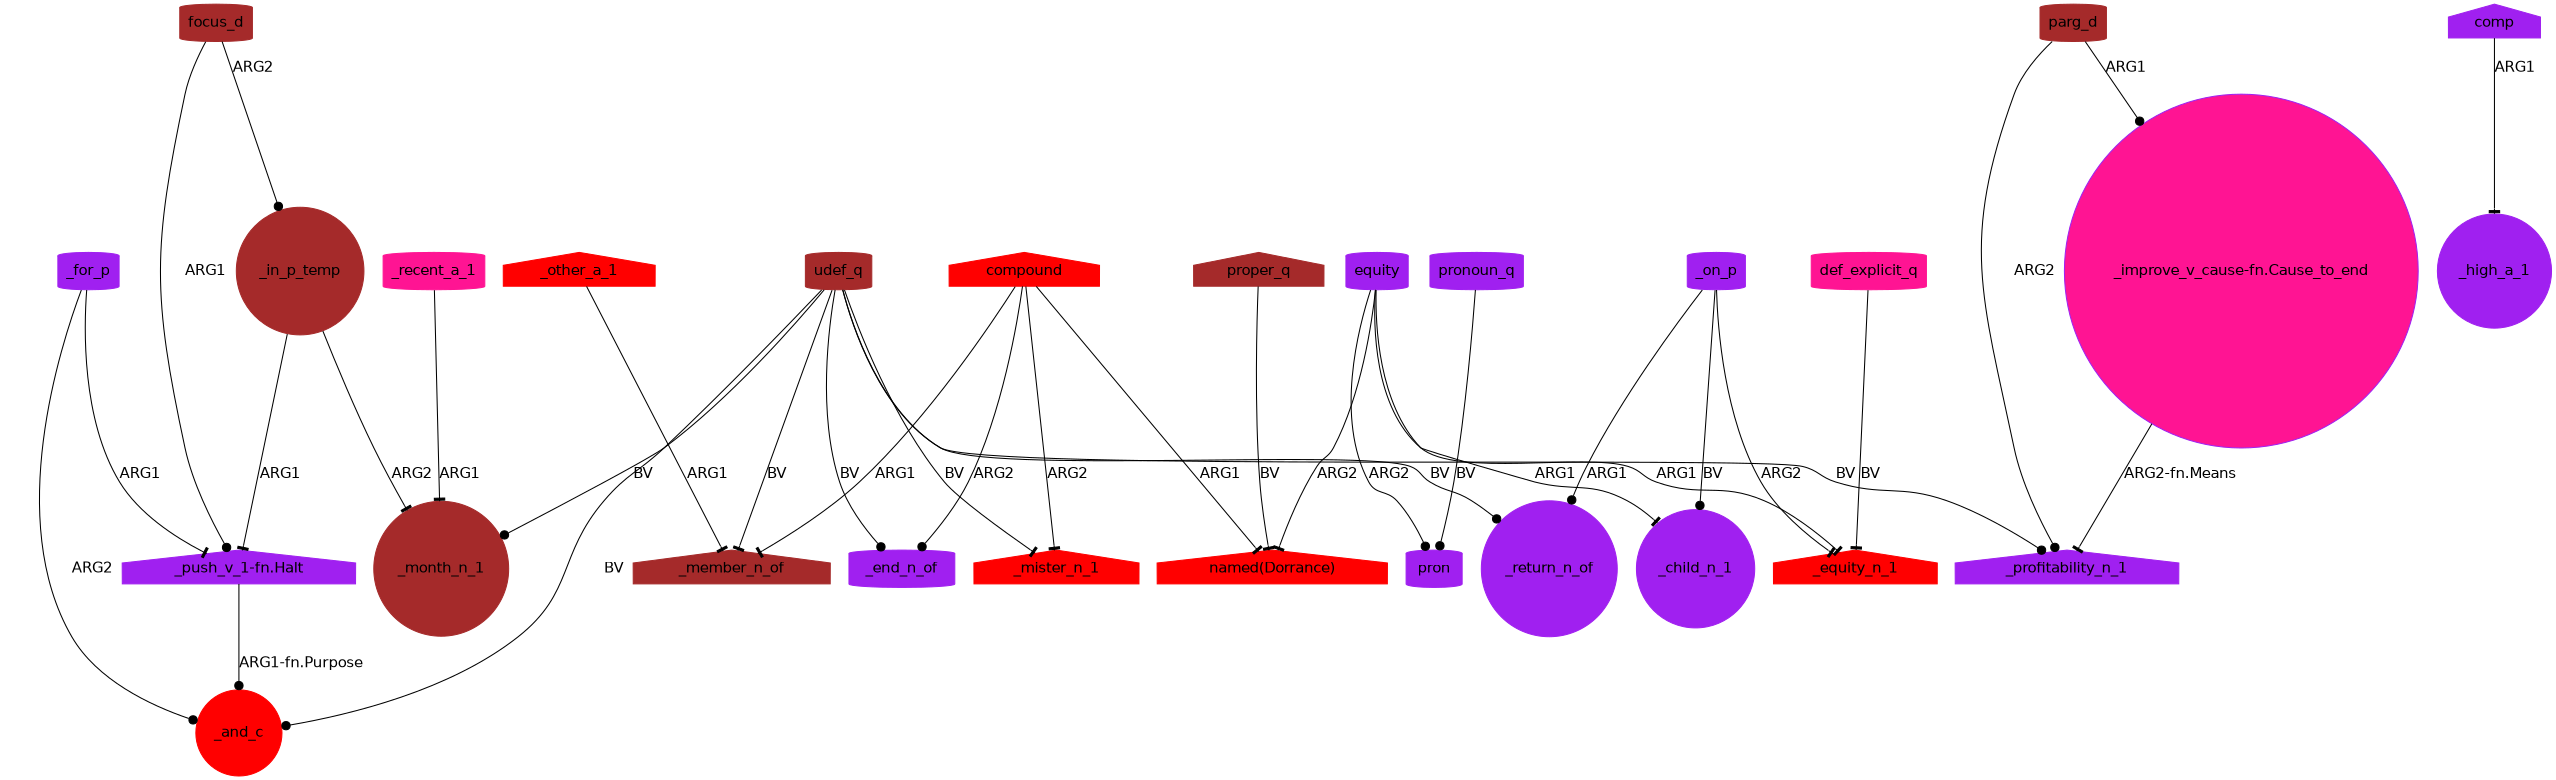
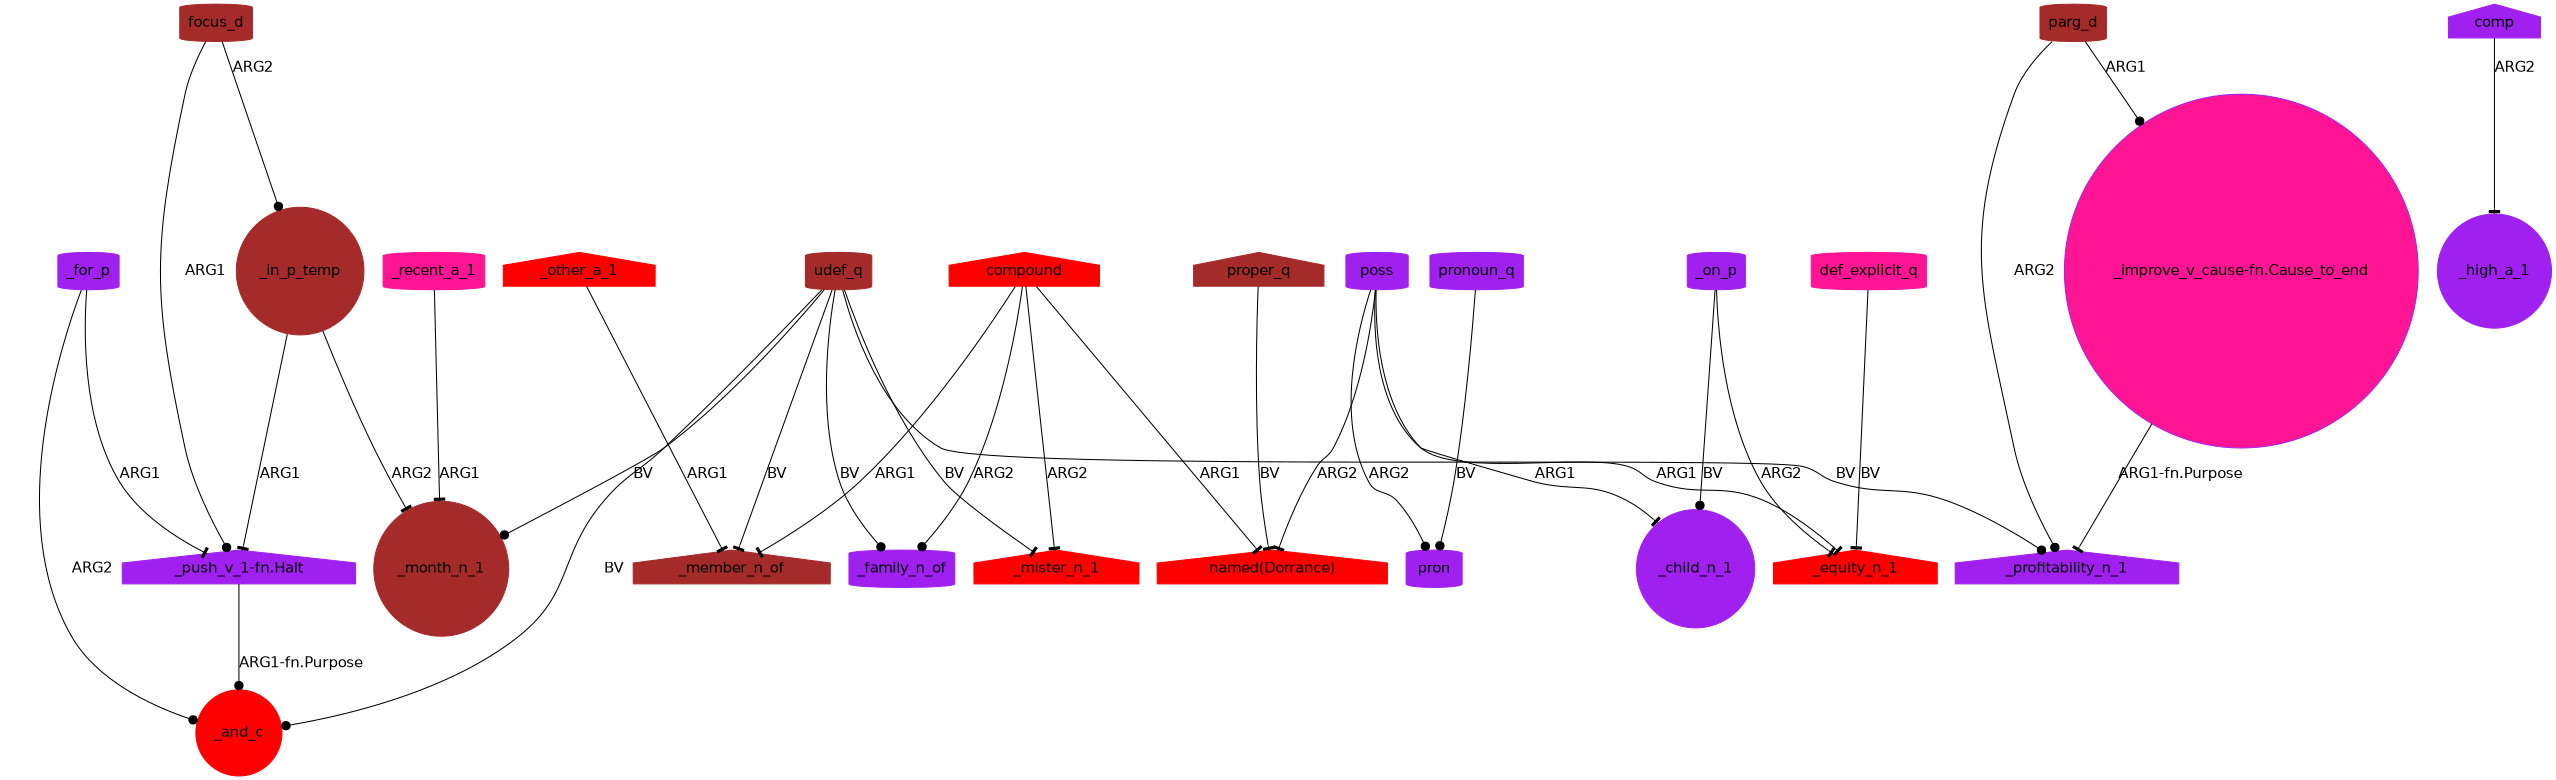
edge "comp" -> "_high_a_1": label "ARG1" -> "ARG2"
node "equity": label "equity" -> "poss"
edge "_improve_v_cause-fn.Cause_to_end" -> "_profitability_n_1": label "ARG2-fn.Means" -> "ARG1-fn.Purpose"
node "_end_n_of": label "_end_n_of" -> "_family_n_of"
node "_return_n_of": removed
